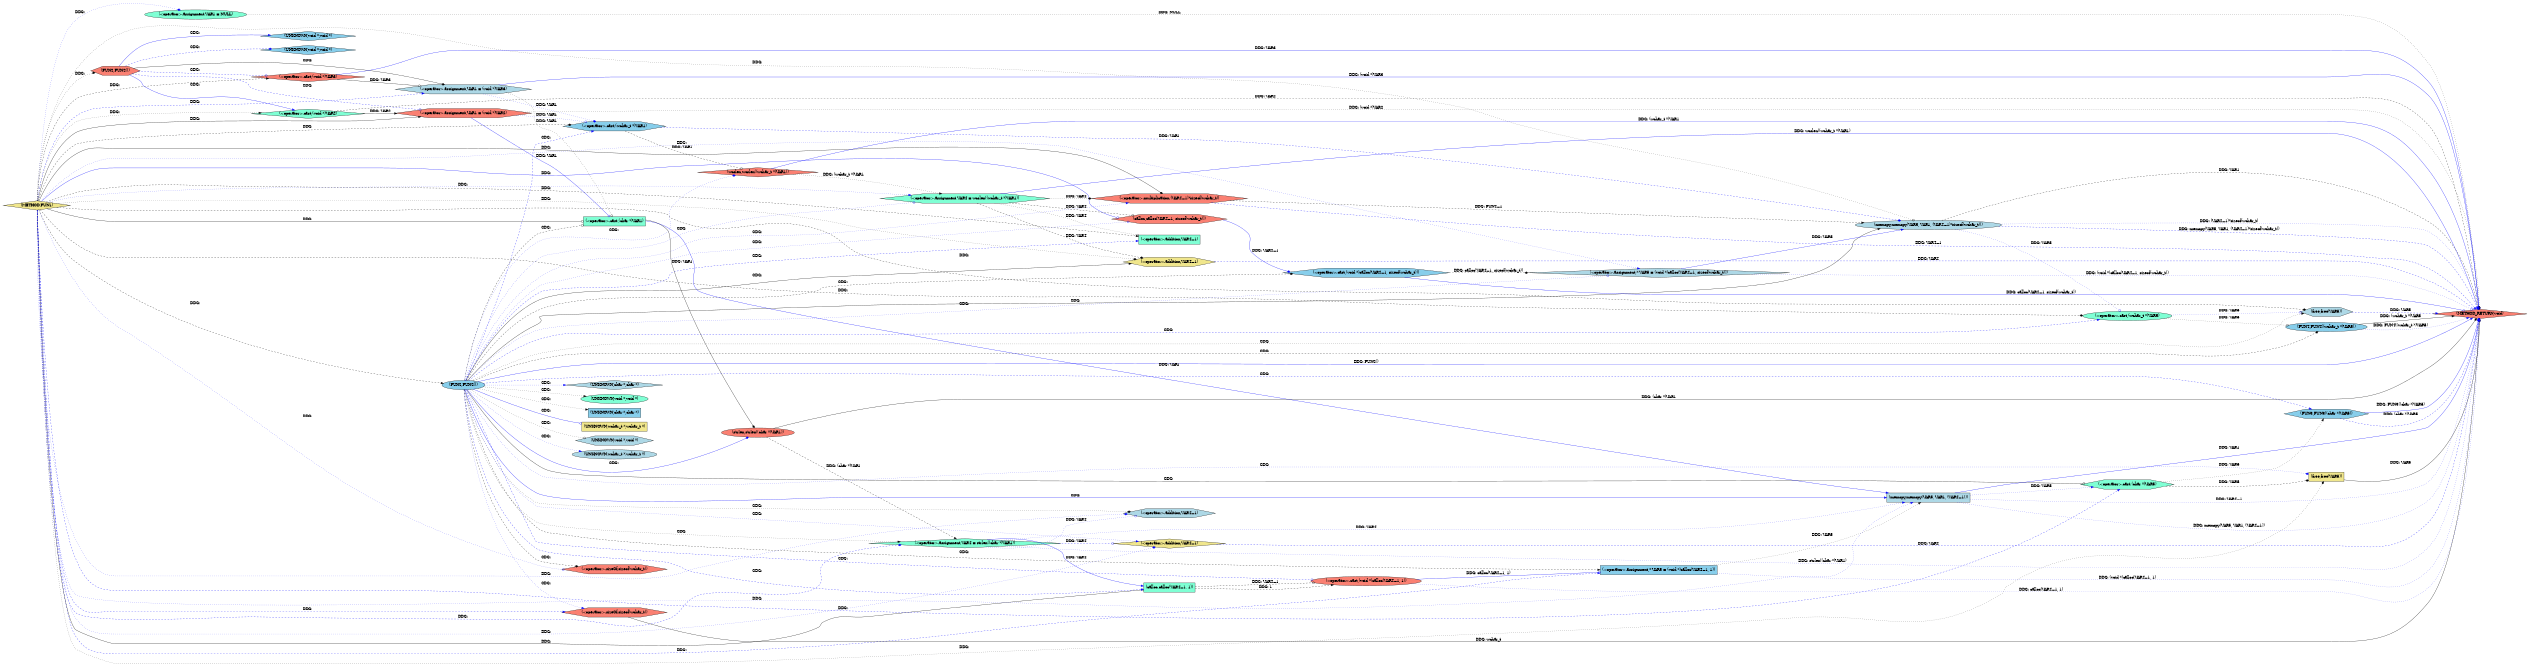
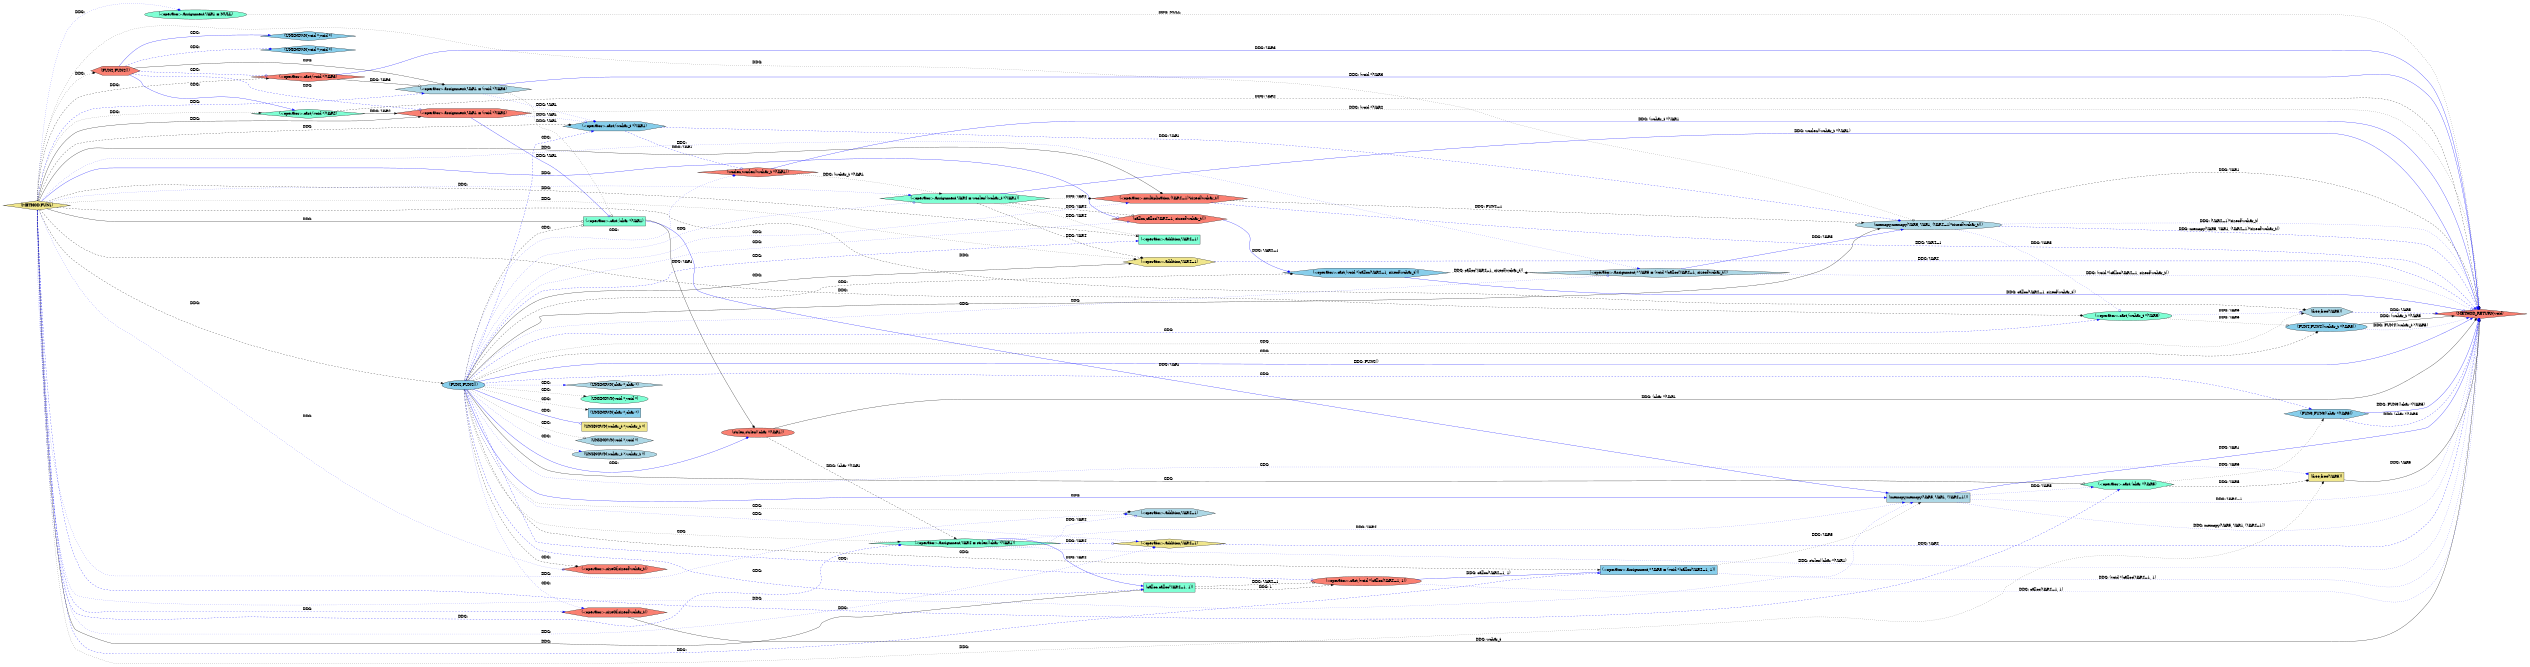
edge "(<operator>.cast,(wchar_t *)VAR1)" -> "(wcslen,wcslen((wchar_t *)VAR1))": color black -> blue
